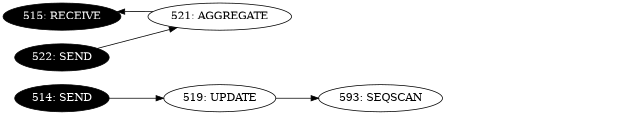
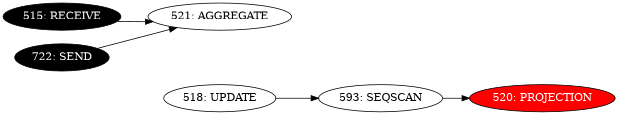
edge "521: AGGREGATE" -> "515: RECEIVE": reversed
node "522: SEND": label "522: SEND" -> "722: SEND"
node "514: SEND": removed
node "519: UPDATE": label "519: UPDATE" -> "518: UPDATE"
node "520: PROJECTION": added
